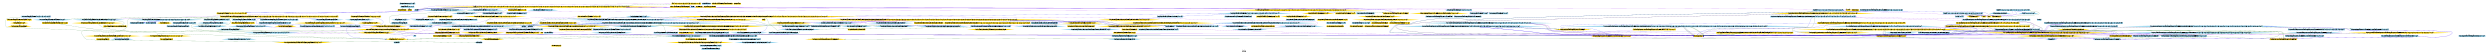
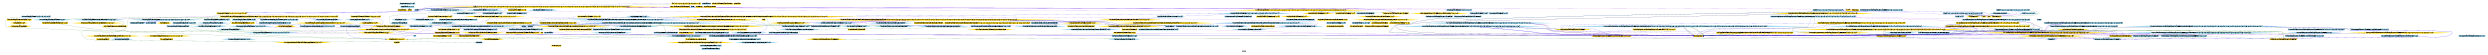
node "_ZSt9terminatev": fillcolor skyblue -> gold
